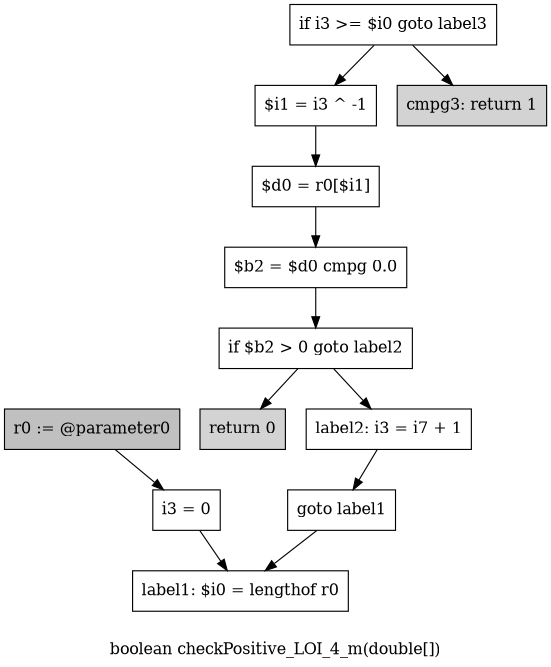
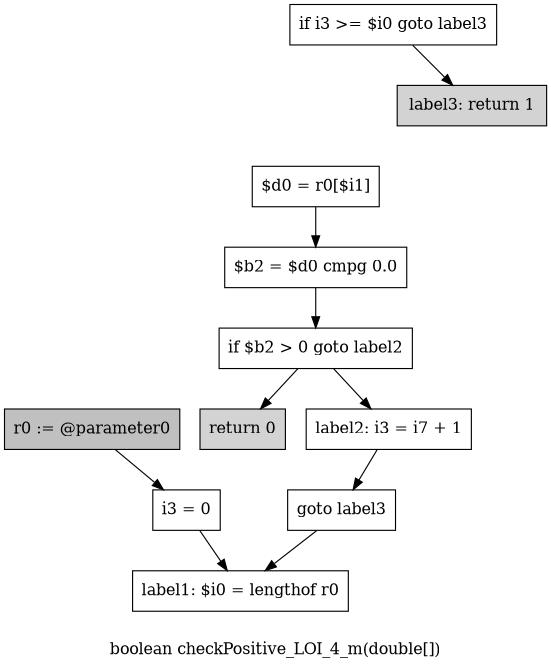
node "$i1 = i3 ^ -1": removed
node "cmpg3: return 1": label "cmpg3: return 1" -> "label3: return 1"
node "goto label1": label "goto label1" -> "goto label3"
